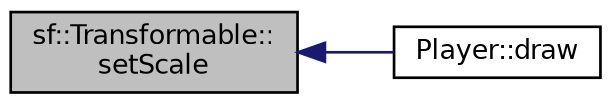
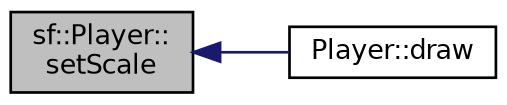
node "sf::Transformable:: setScale": label "sf::Transformable:: setScale" -> "sf::Player:: setScale"
